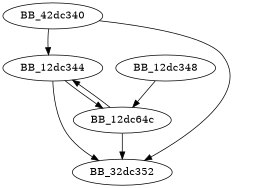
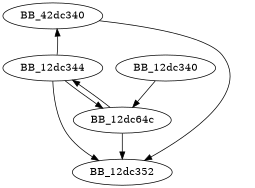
edge "BB_42dc340" -> "BB_12dc344": reversed
node "BB_12dc348": label "BB_12dc348" -> "BB_12dc340"
node "BB_32dc352": label "BB_32dc352" -> "BB_12dc352"
